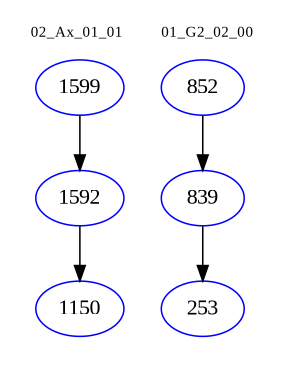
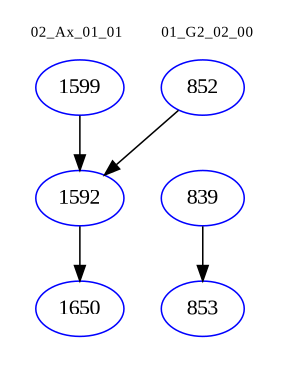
edge "852" -> "839": now "852" -> "1592"
node "1150": label "1150" -> "1650"
node "253": label "253" -> "853"
